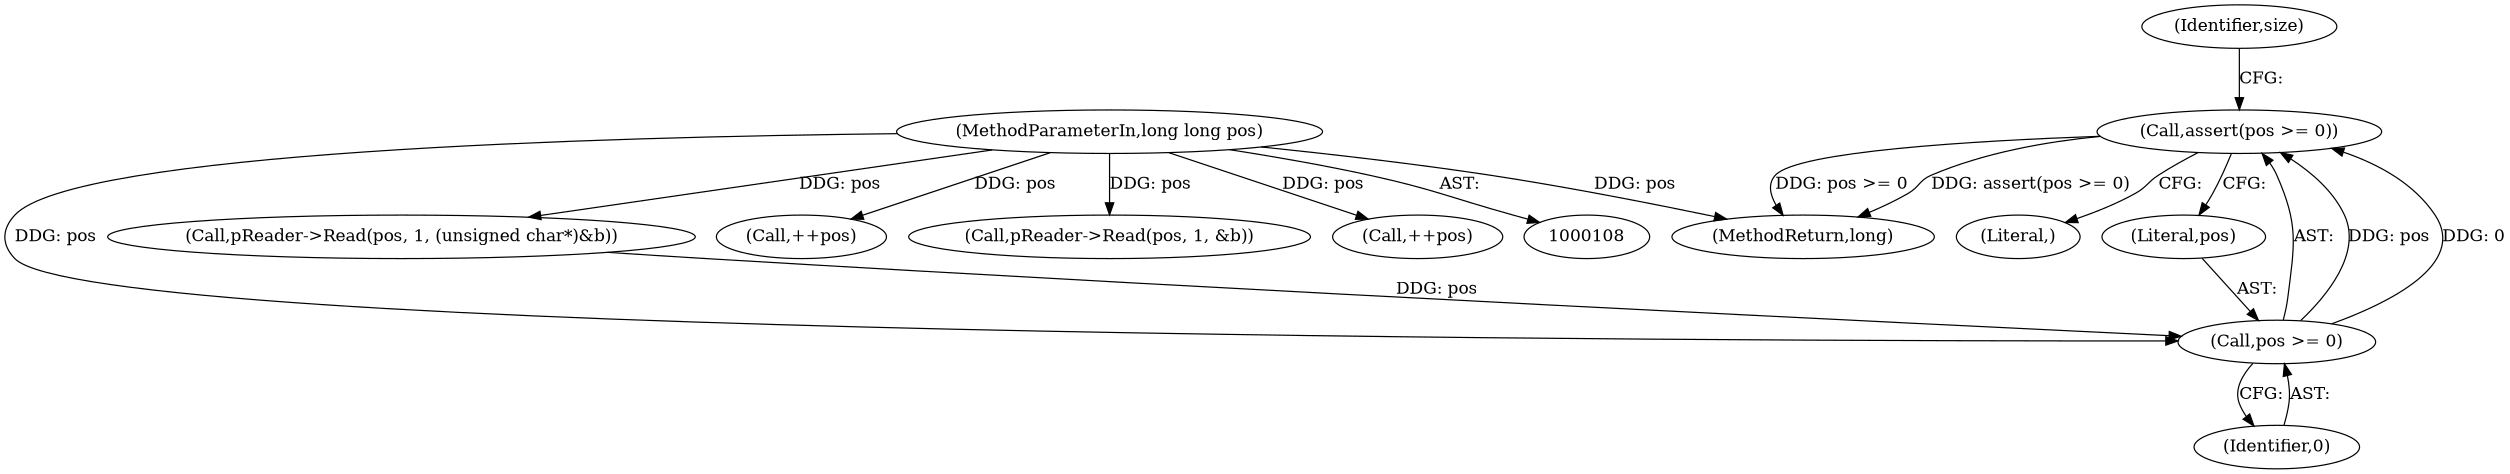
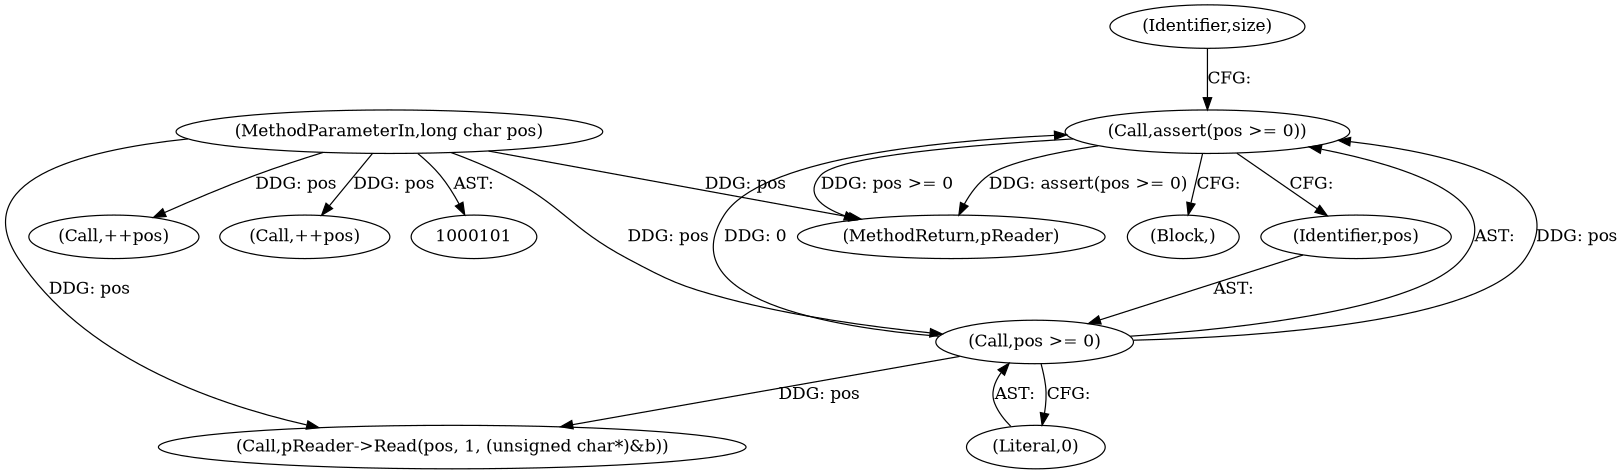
node "(MethodParameterIn,long long pos)": label "(MethodParameterIn,long long pos)" -> "(MethodParameterIn,long char pos)"
node "(Call,pReader->Read(pos, 1, &b))": removed
node "1000108": label "1000108" -> "1000101"
node "(MethodReturn,long)": label "(MethodReturn,long)" -> "(MethodReturn,pReader)"
node "(Literal,)": label "(Literal,)" -> "(Block,)"
node "(Literal,pos)": label "(Literal,pos)" -> "(Identifier,pos)"
edge "(Call,pReader->Read(pos, 1, (unsigned char*)&b))" -> "(Call,pos >= 0)": reversed
node "(Identifier,0)": label "(Identifier,0)" -> "(Literal,0)"
